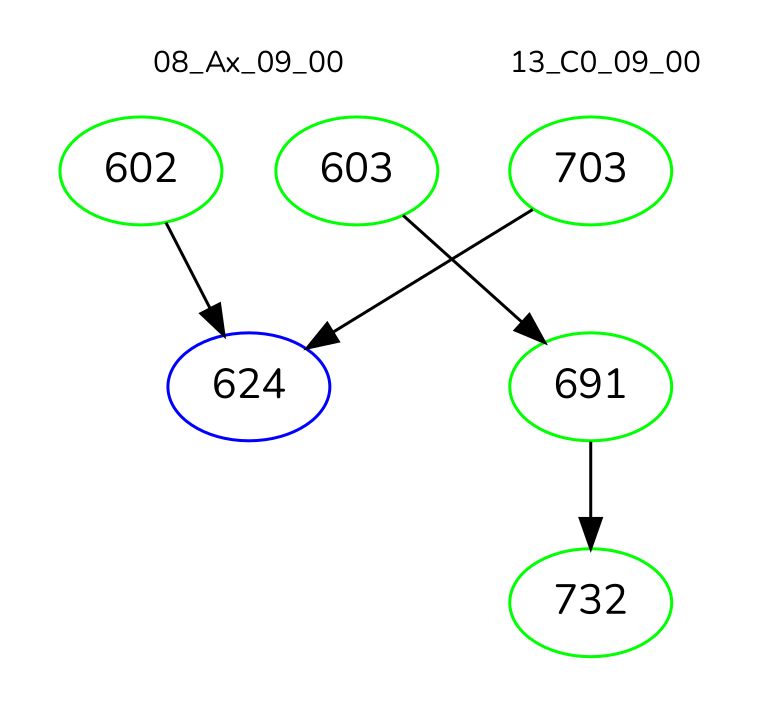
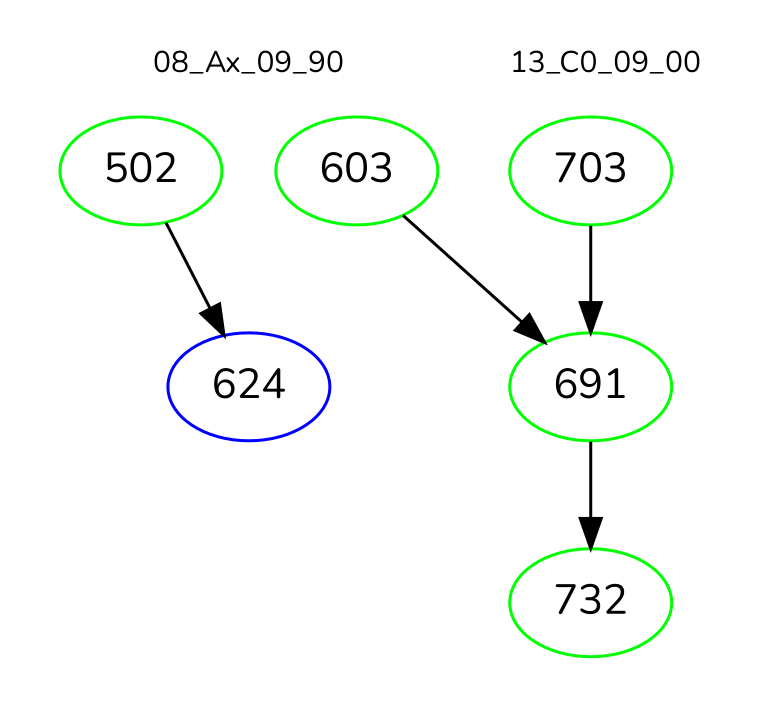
cluster "08_Ax_09_00": label "08_Ax_09_00" -> "08_Ax_09_90"
node "602": label "602" -> "502"
edge "703" -> "624": now "703" -> "691"
